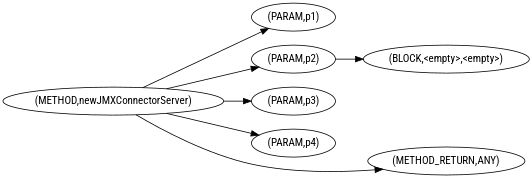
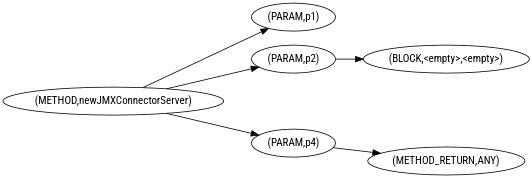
node "(PARAM,p3)": removed
edge "(METHOD,newJMXConnectorServer)" -> "(METHOD_RETURN,ANY)": now "(PARAM,p4)" -> "(METHOD_RETURN,ANY)"
